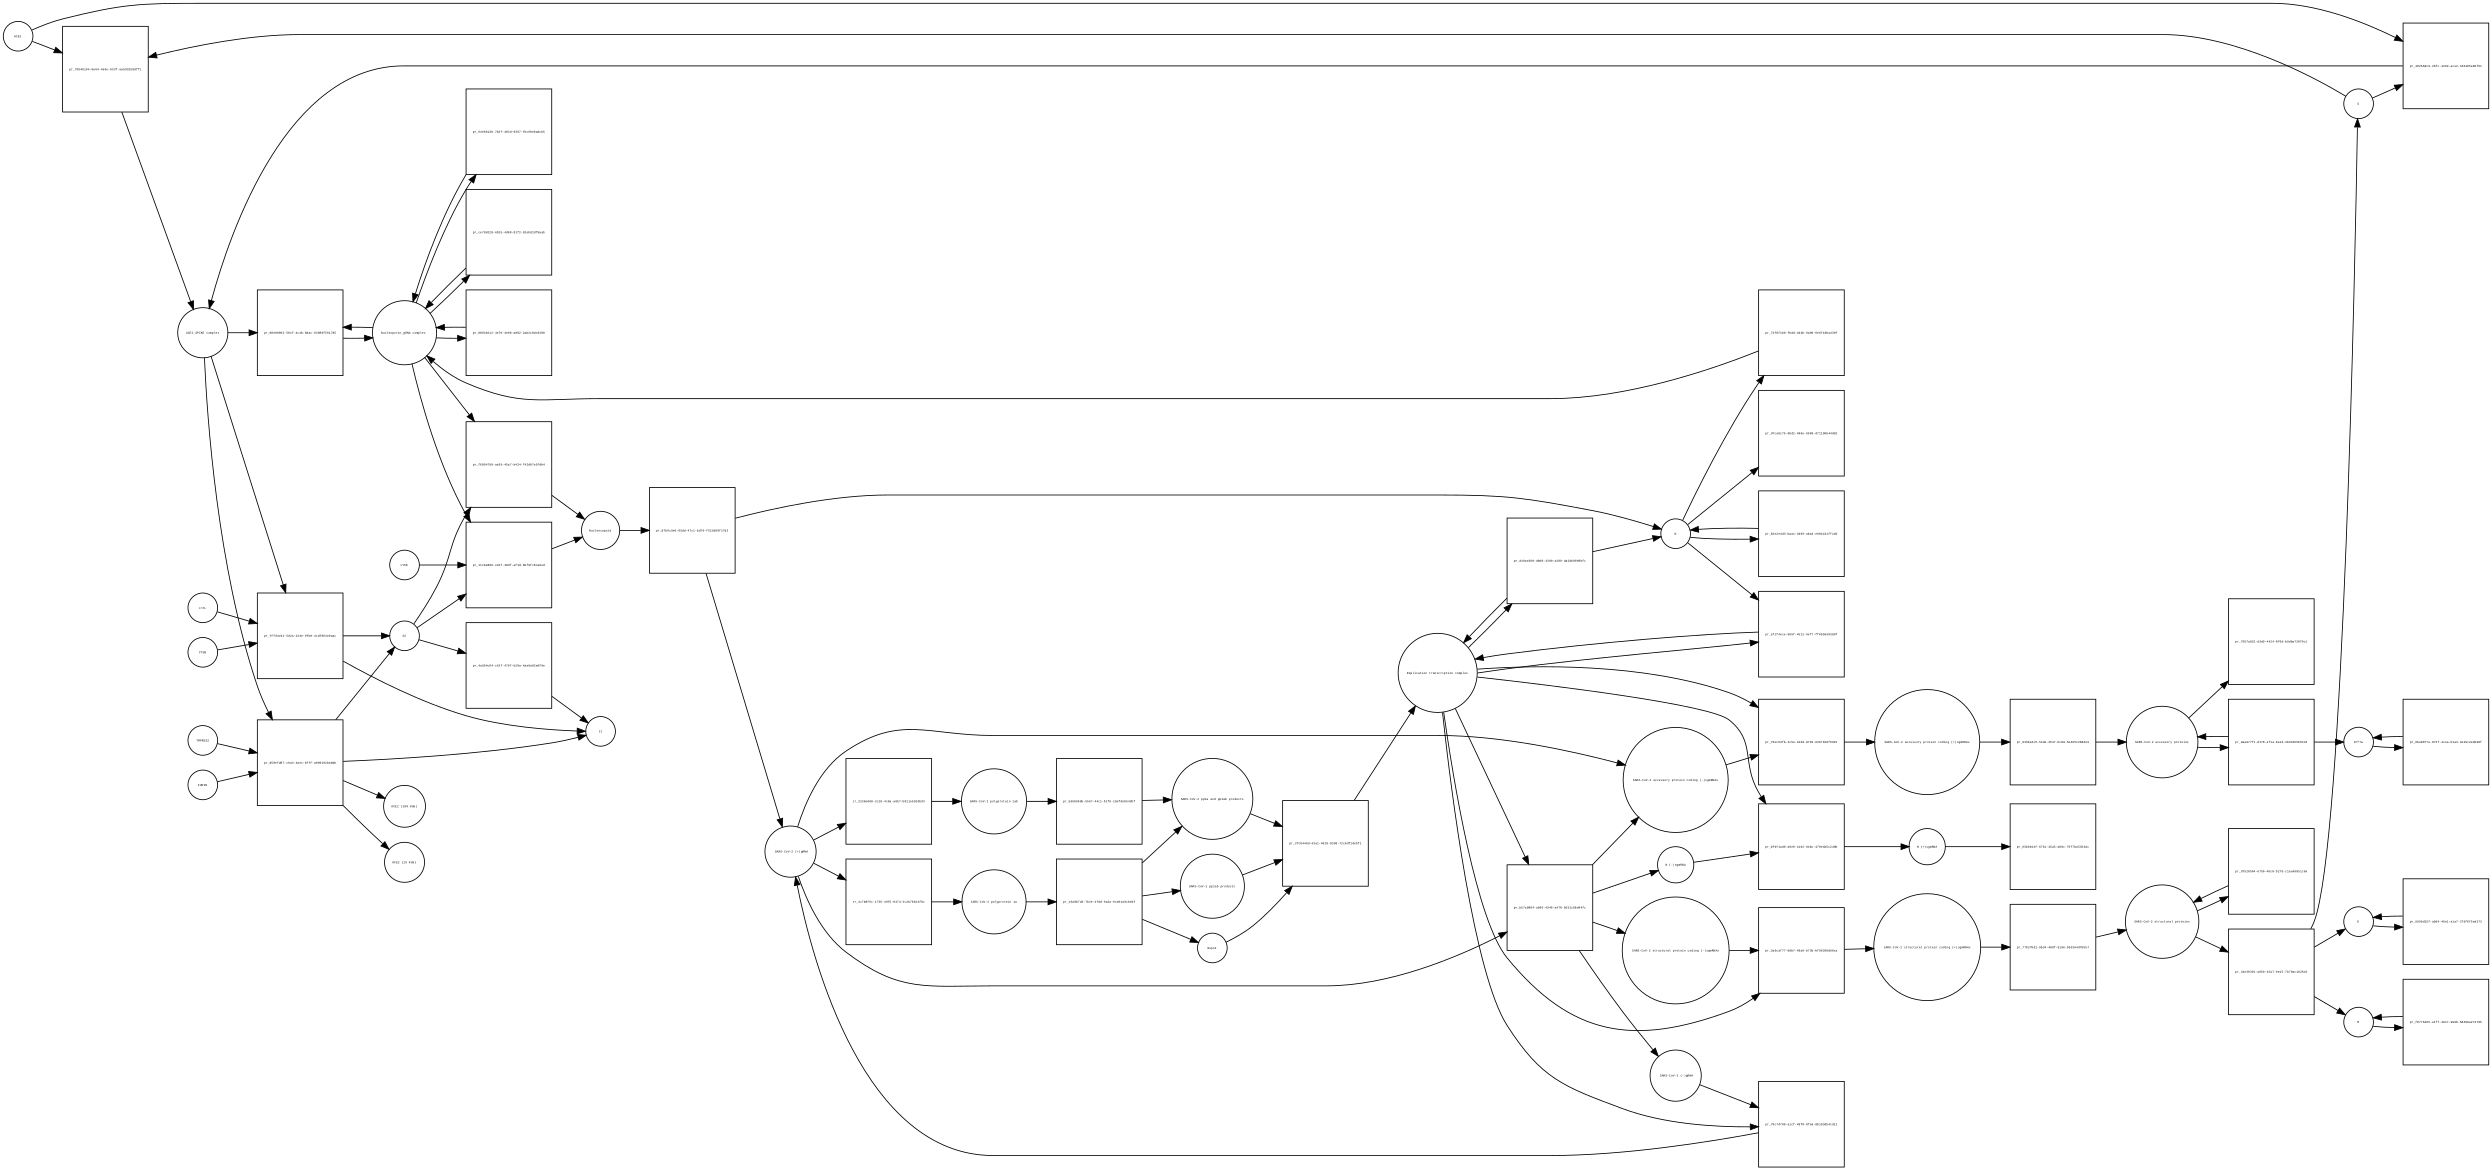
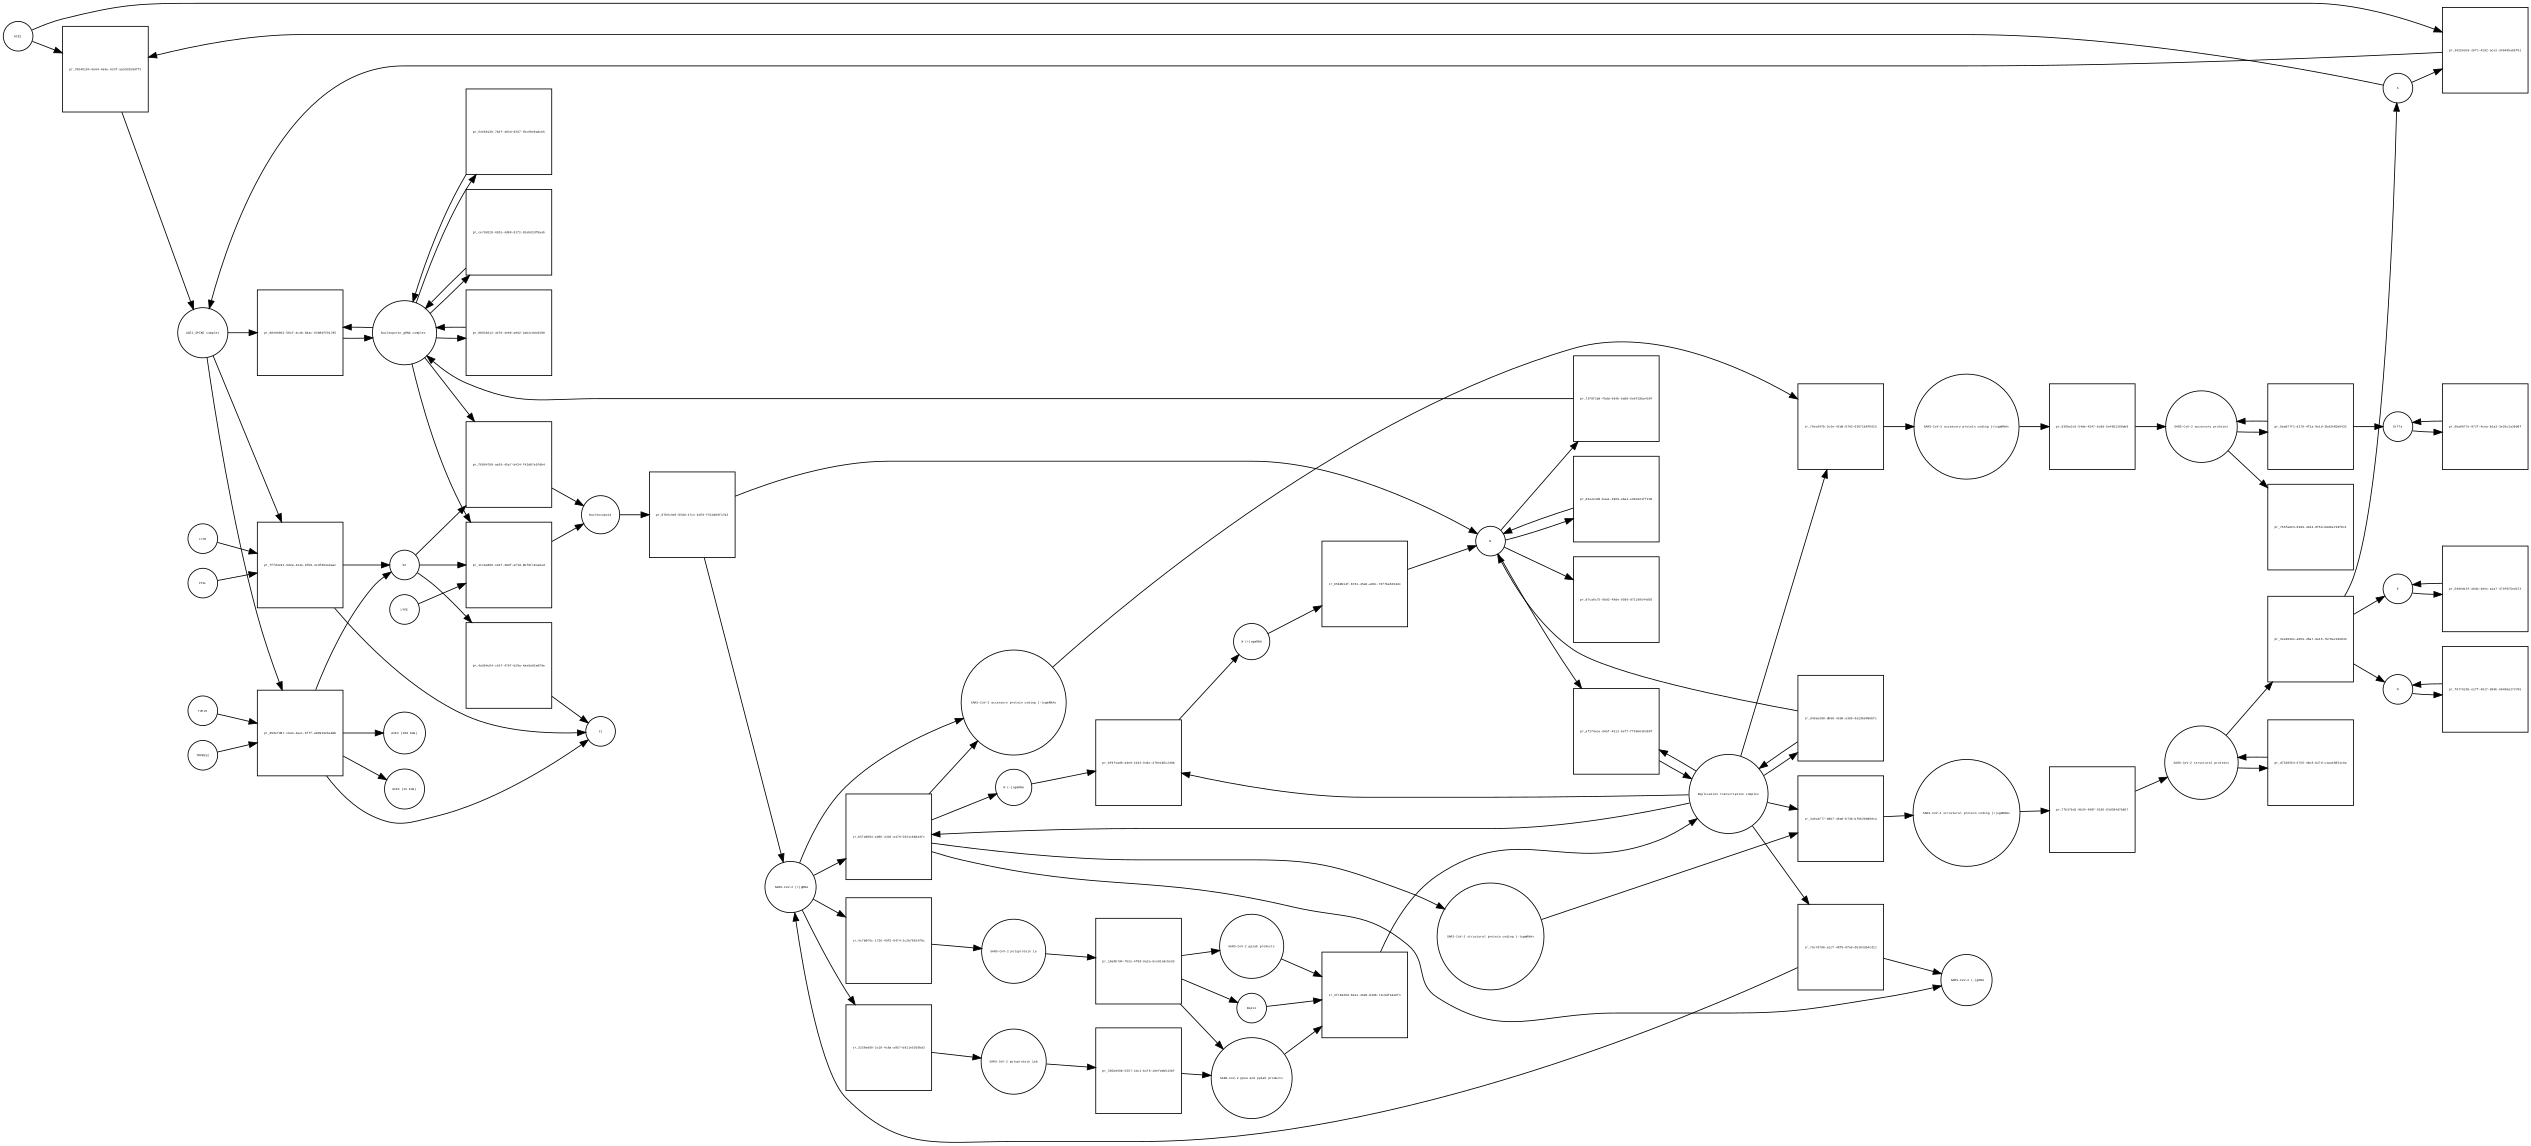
edge "pr_65b9b14f-6761-45a5-a80c-76f7ba5354dc" -> "N": added
edge "SARS-CoV-2 (-)gRNA" -> "pr_76c7d706-a1cf-48f0-8fa6-0b103d54cd11": reversed
